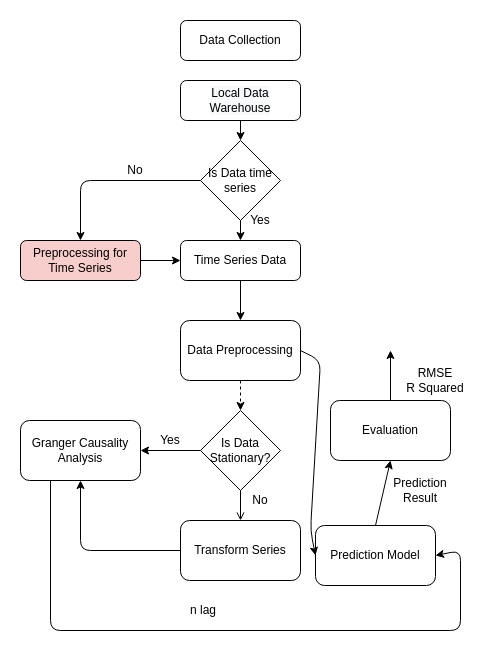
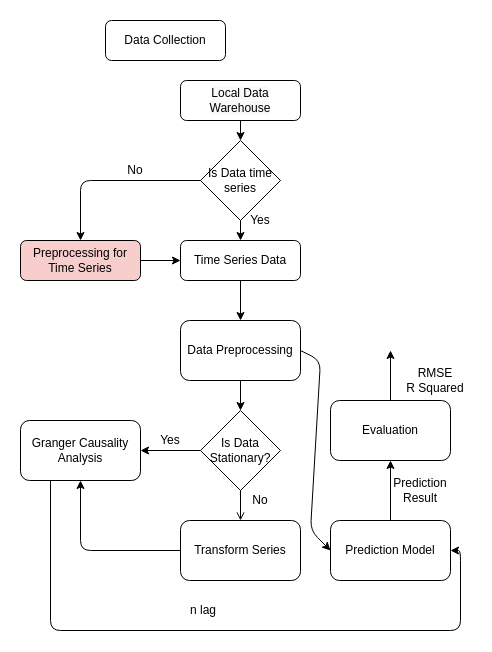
node "Data Collection": moved (241, 41) -> (166, 41)
edge "Data Preprocessing" -> "Is Data Stationary?": style dashed -> solid
node "Prediction Model": moved (376, 556) -> (391, 551)
